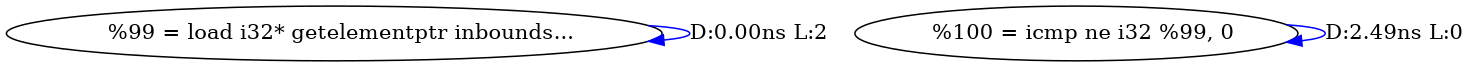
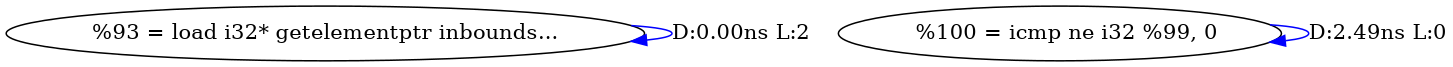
node "%99 = load i32* getelementptr inbounds...": label "%99 = load i32* getelementptr inbounds..." -> "%93 = load i32* getelementptr inbounds..."
